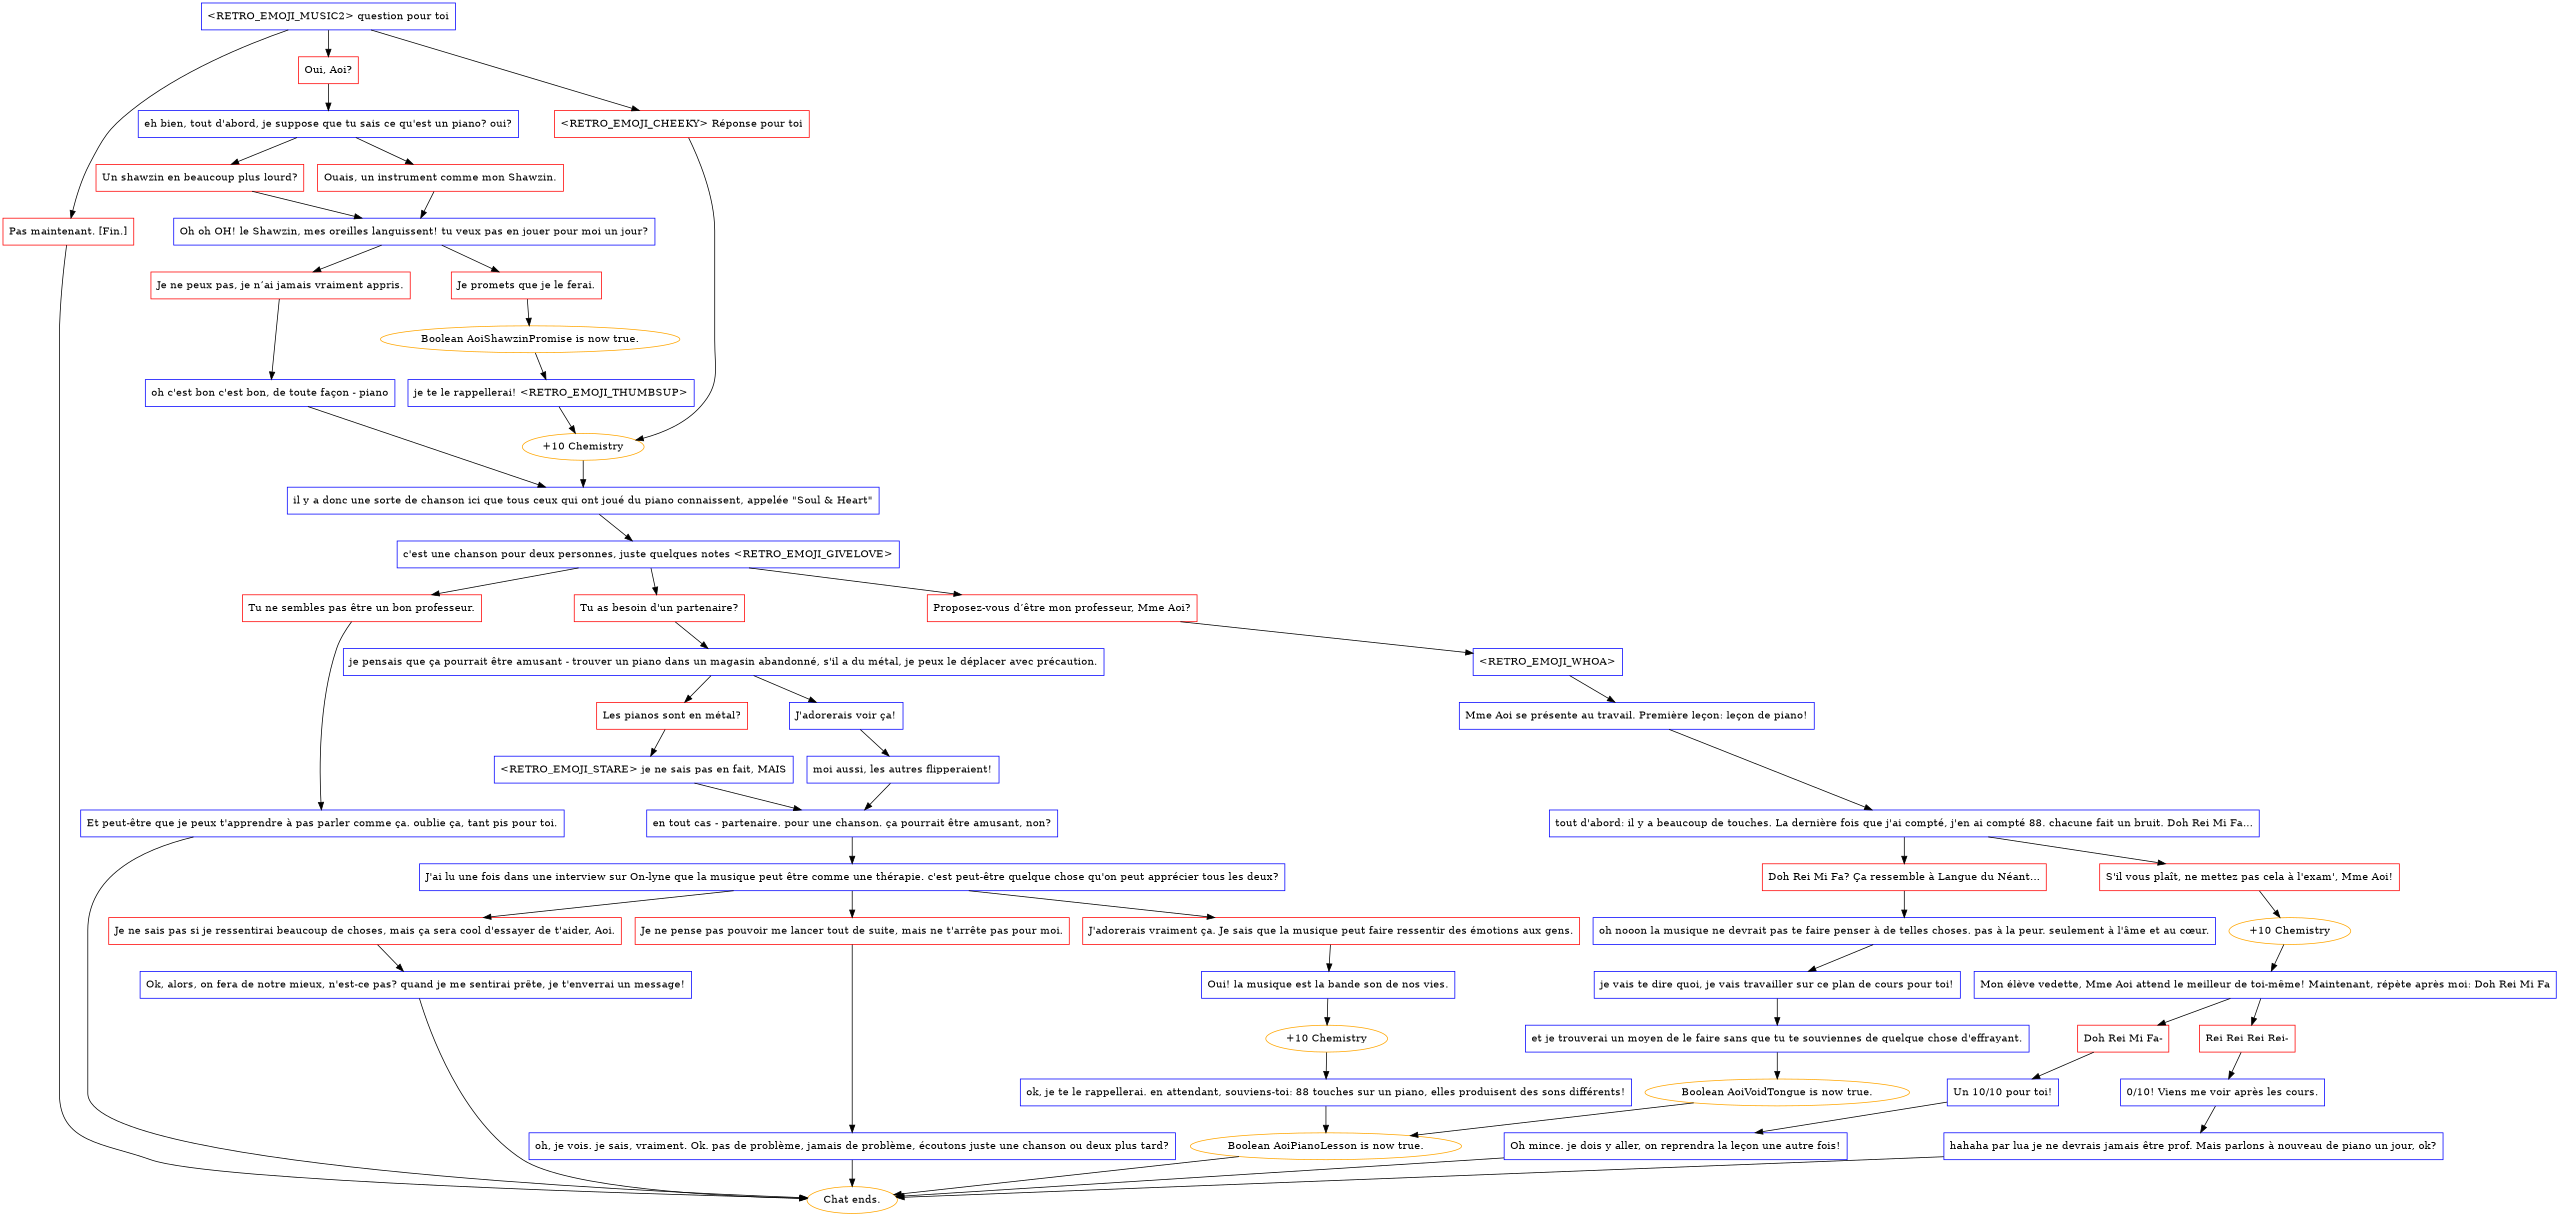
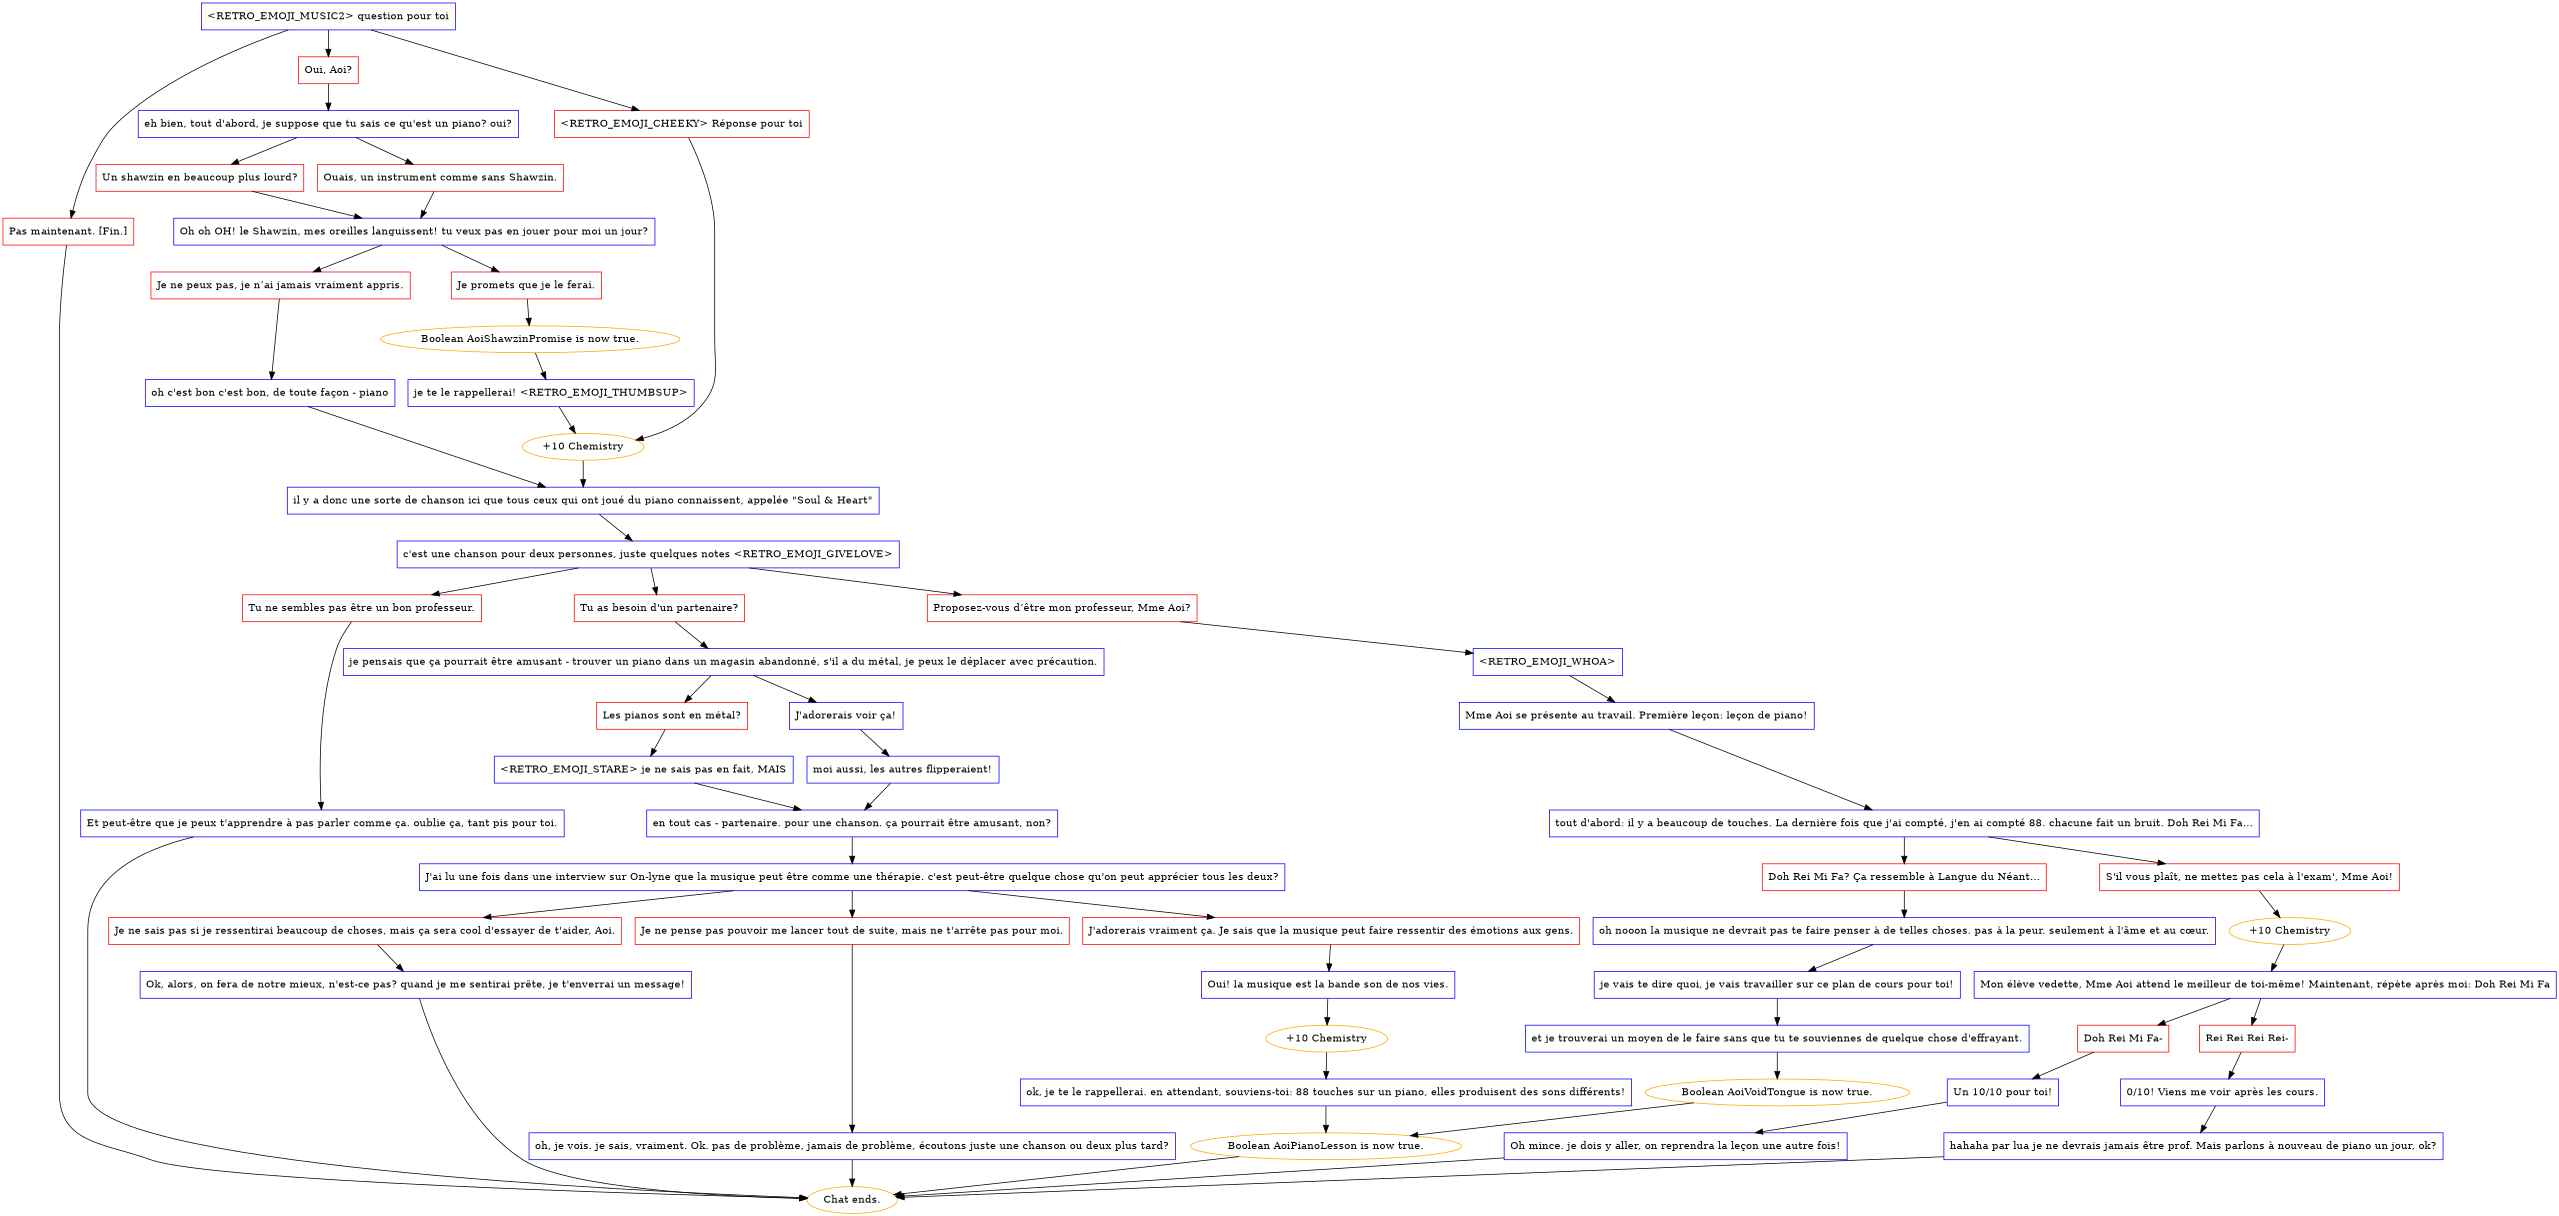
node "Ouais, un instrument comme mon Shawzin.": label "Ouais, un instrument comme mon Shawzin." -> "Ouais, un instrument comme sans Shawzin."
